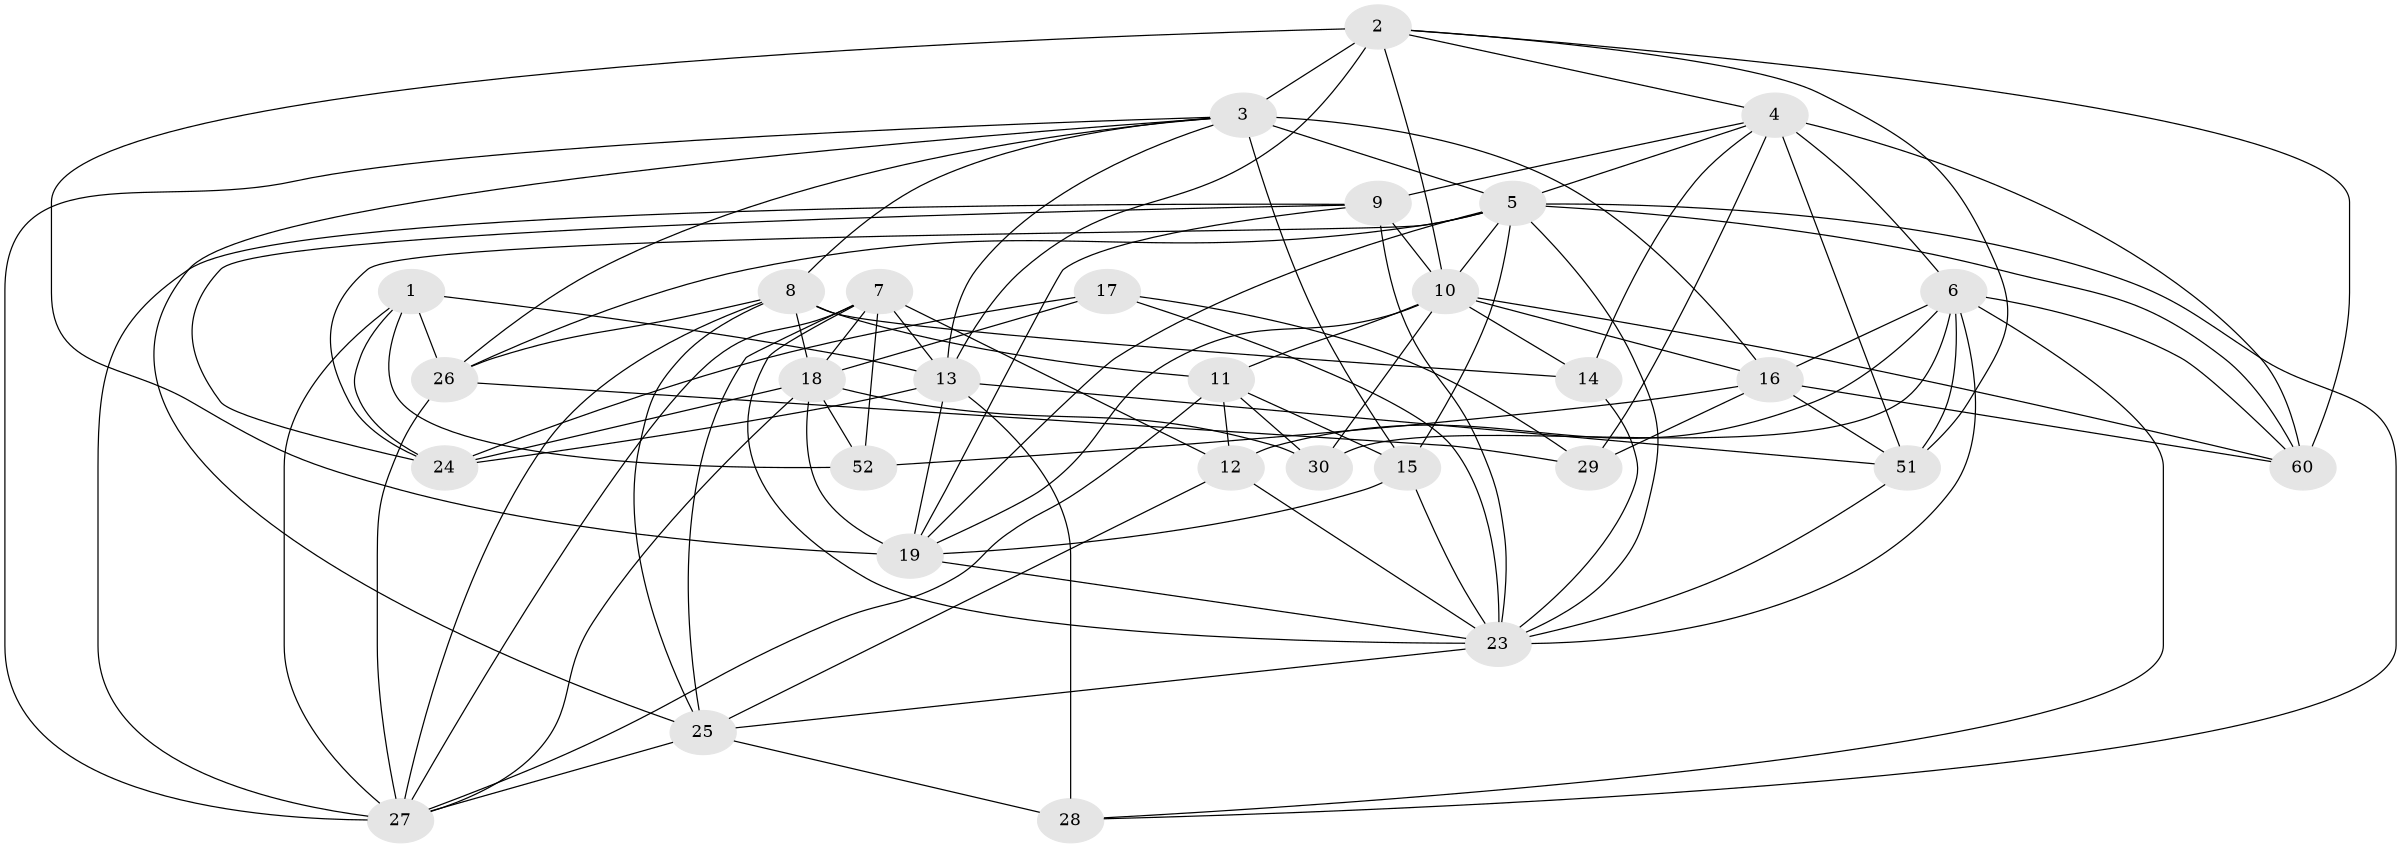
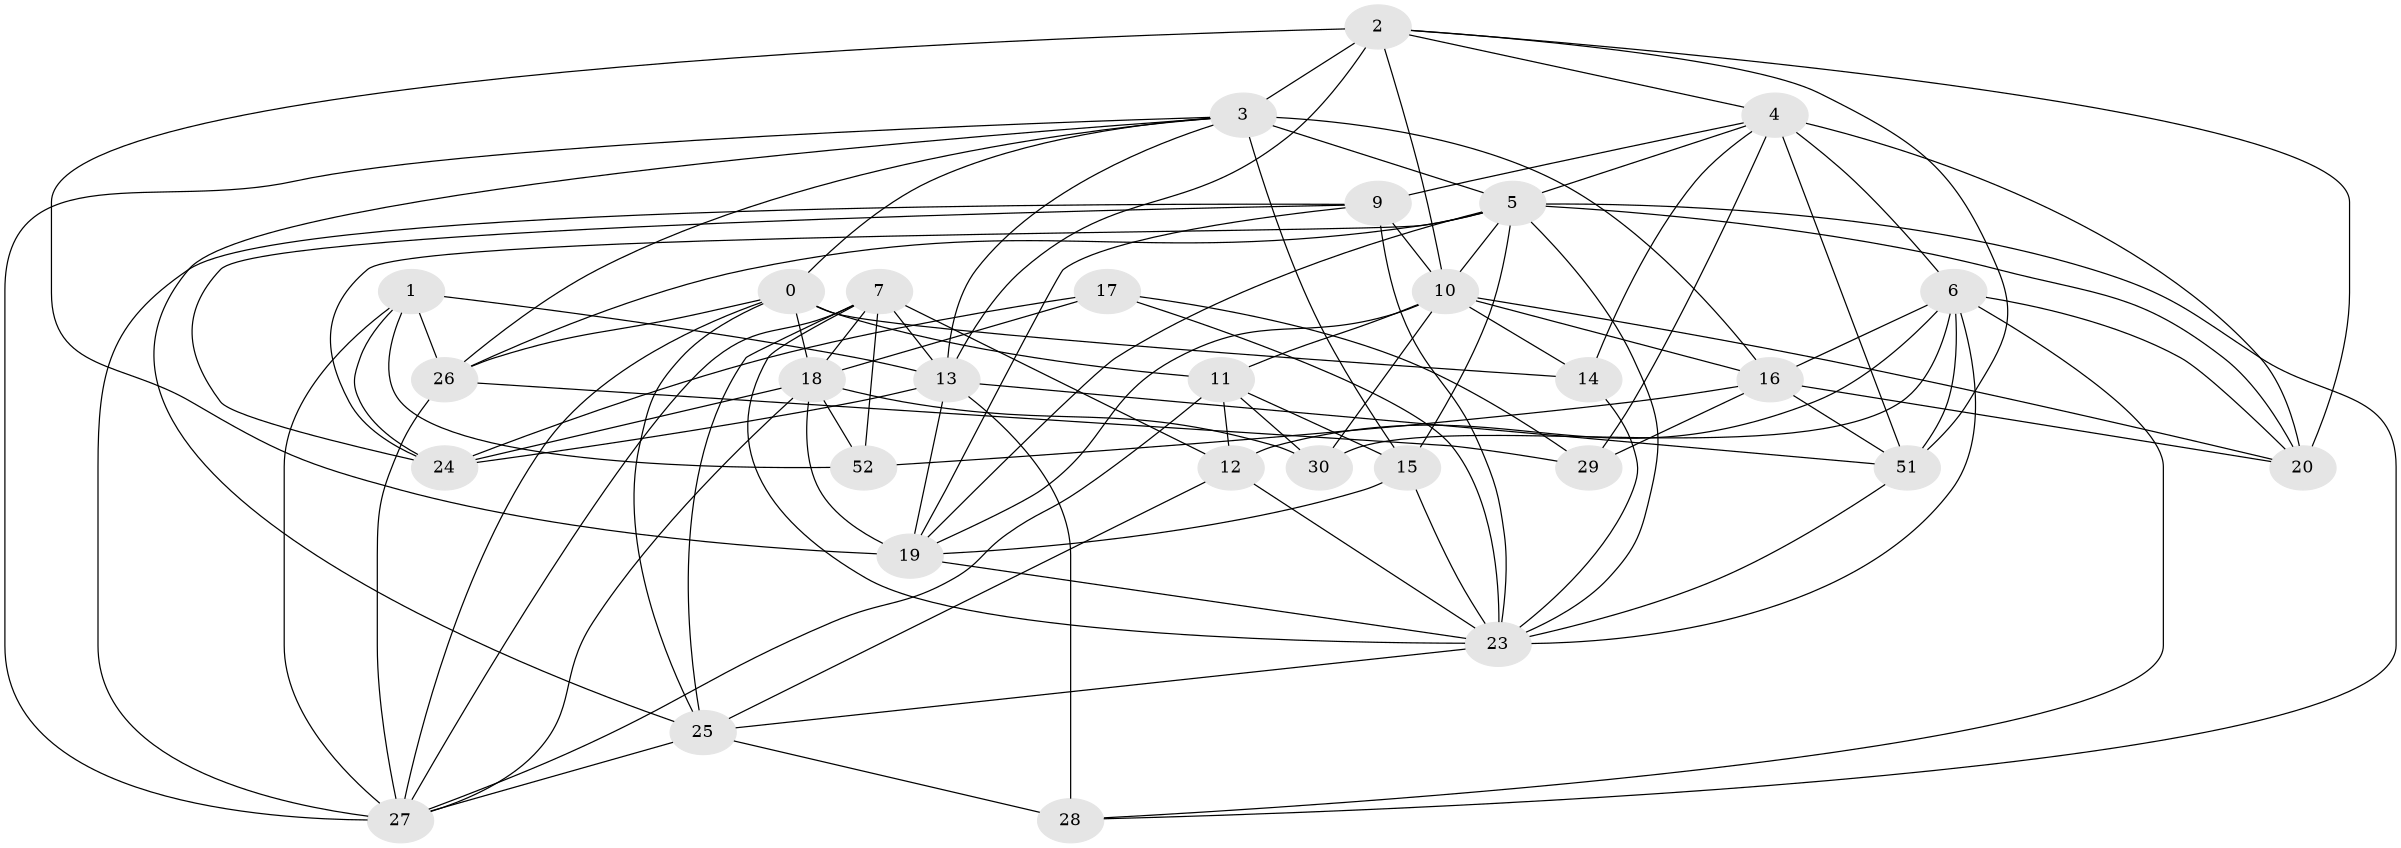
node "8": label "8" -> "0"
node "60": label "60" -> "20"
